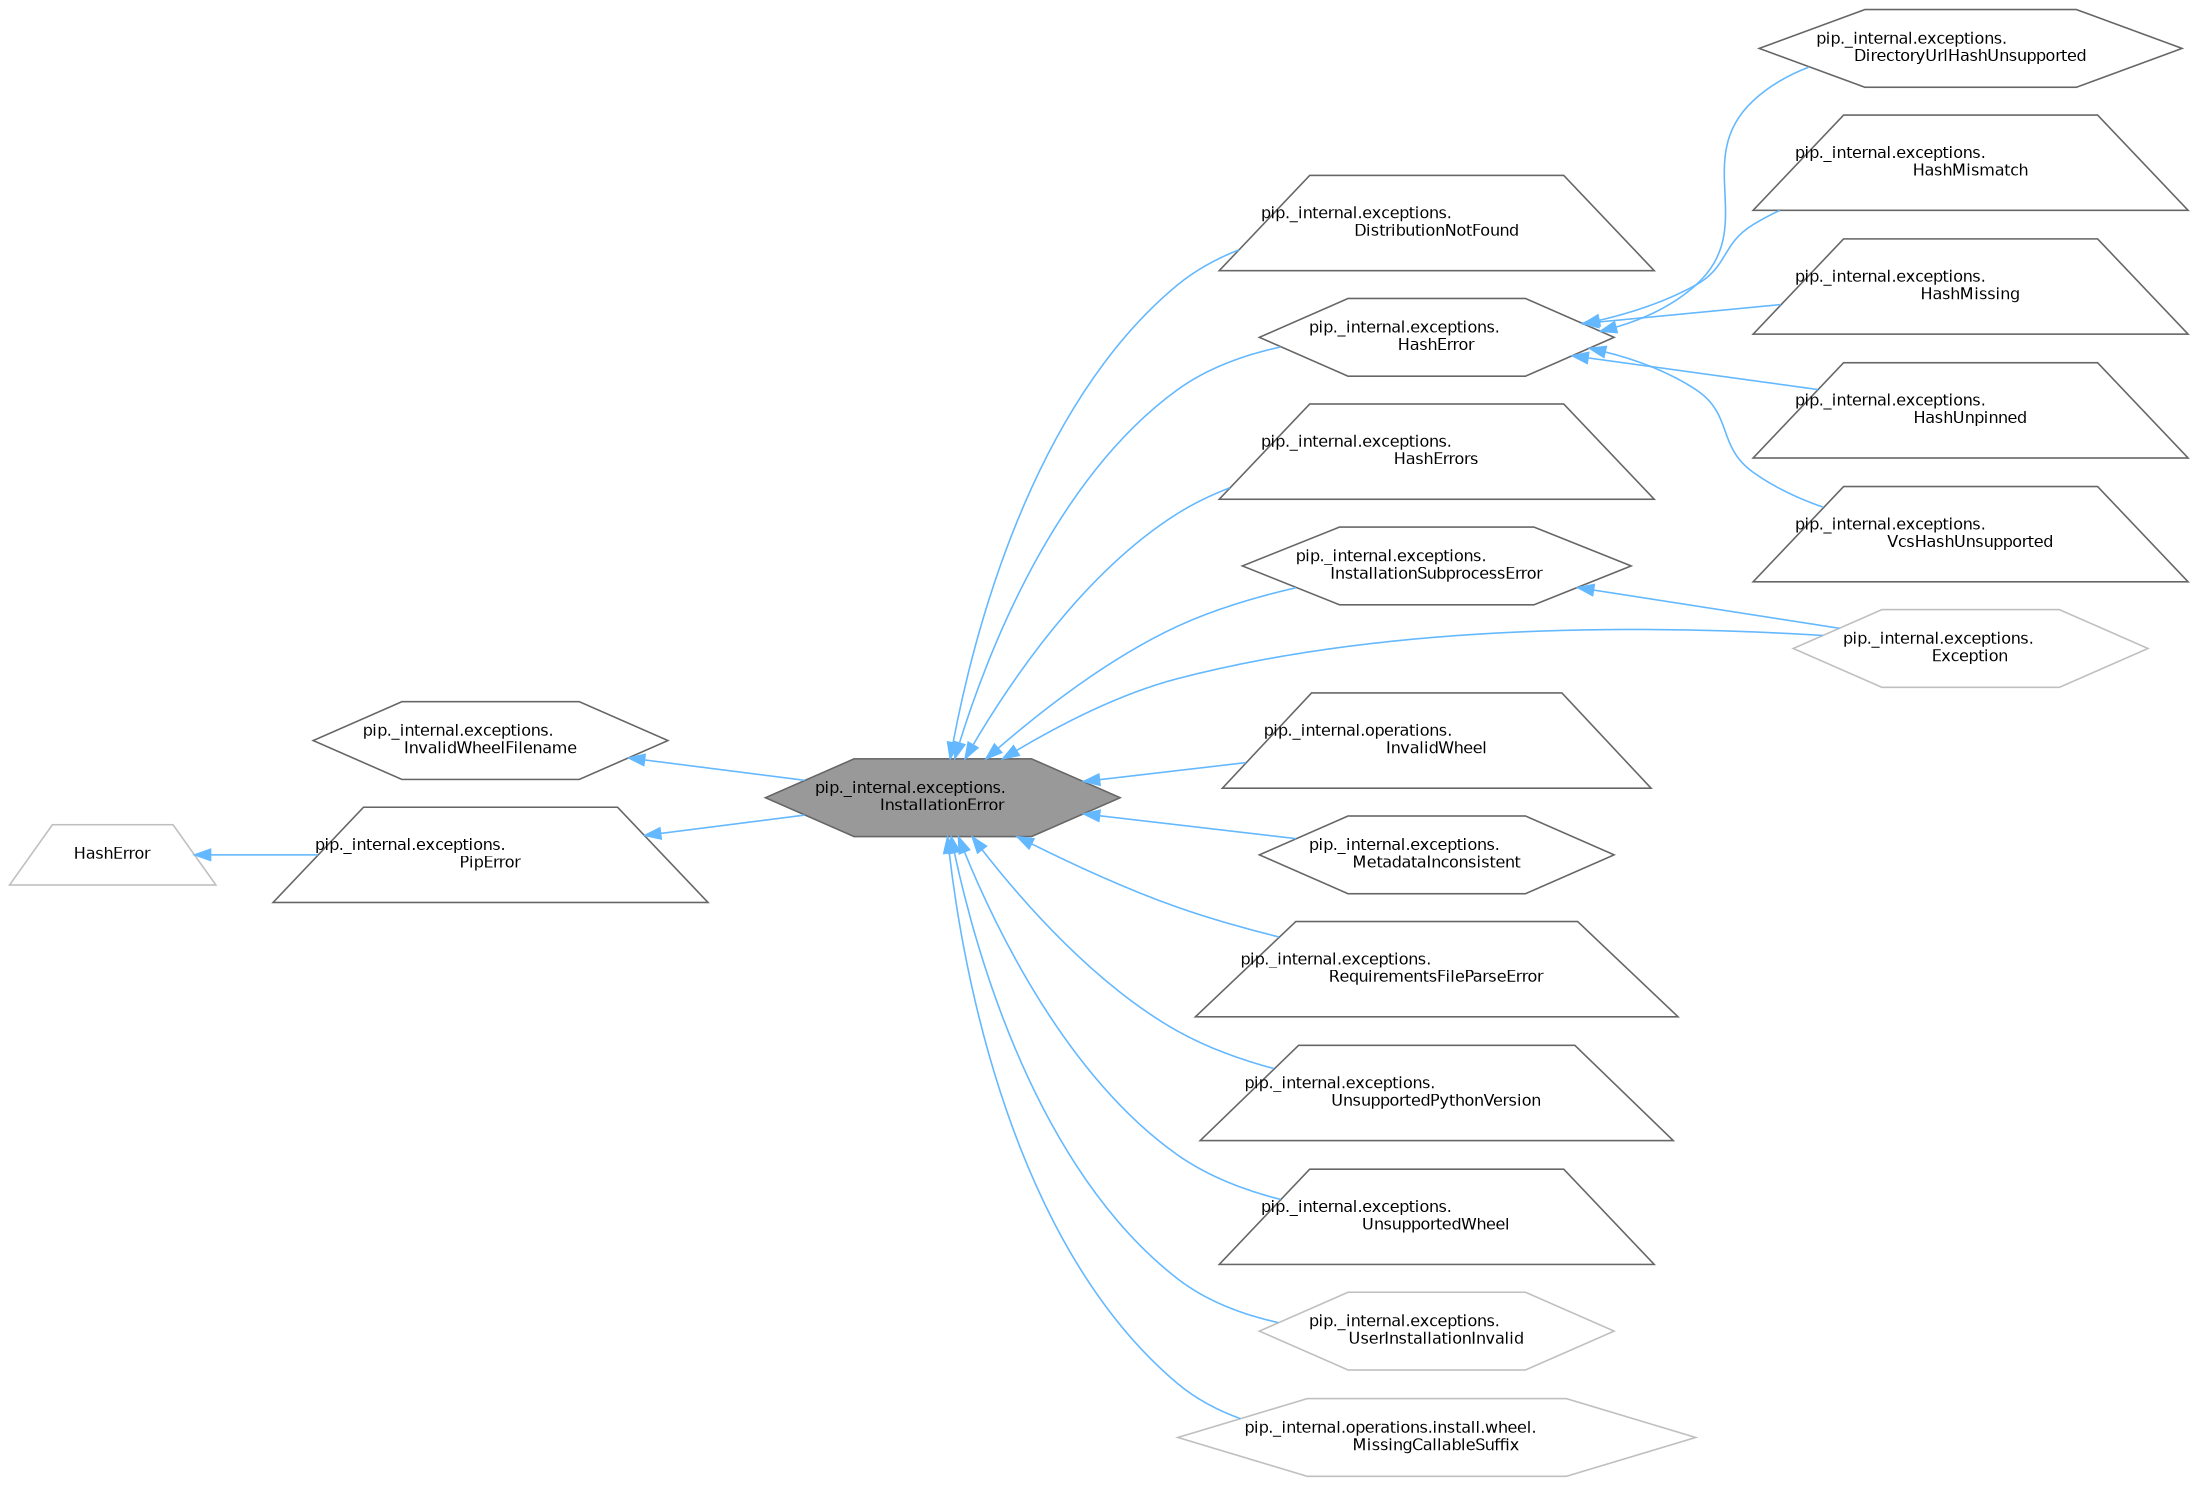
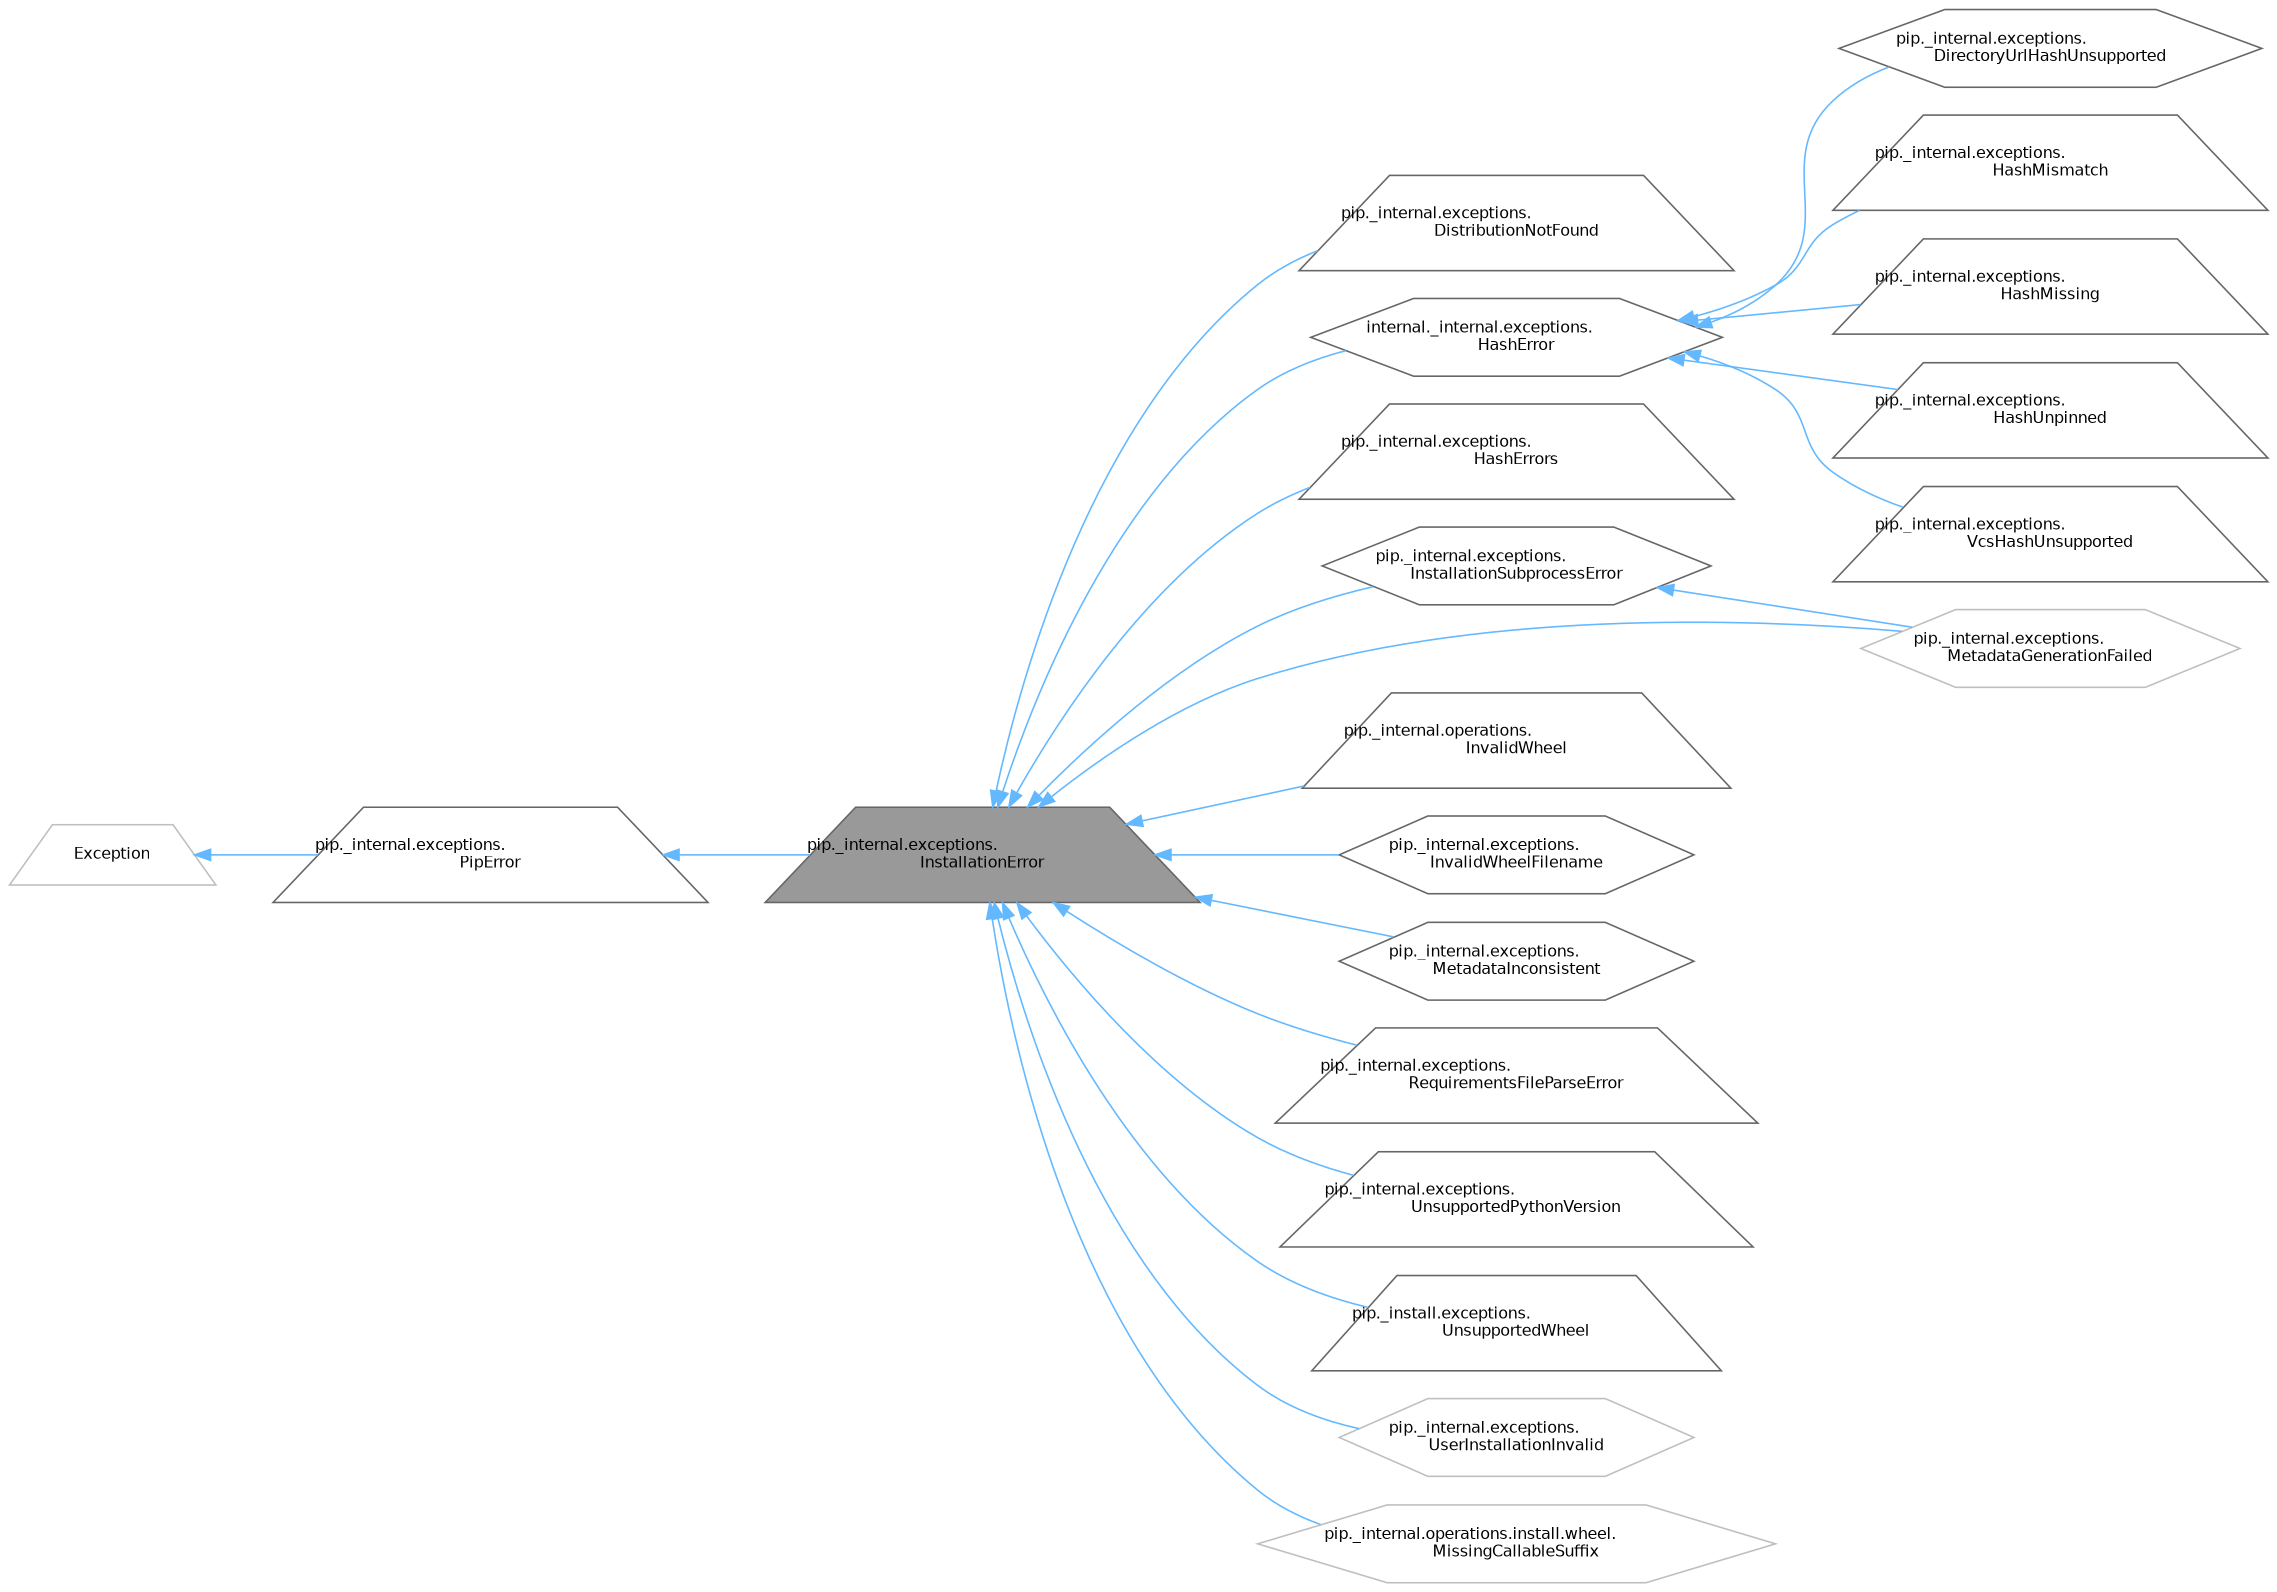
node "pip._internal.exceptions. HashError": label "pip._internal.exceptions. HashError" -> "internal._internal.exceptions. HashError"
node "pip._internal.exceptions. Exception": label "pip._internal.exceptions. Exception" -> "pip._internal.exceptions. MetadataGenerationFailed"
edge "pip._internal.exceptions. InstallationError" -> "pip._internal.exceptions. InvalidWheelFilename": reversed
node "pip._internal.exceptions. InstallationError": shape hexagon -> trapezium
node "HashError": label "HashError" -> "Exception"
node "pip._internal.exceptions. UnsupportedWheel": label "pip._internal.exceptions. UnsupportedWheel" -> "pip._install.exceptions. UnsupportedWheel"
